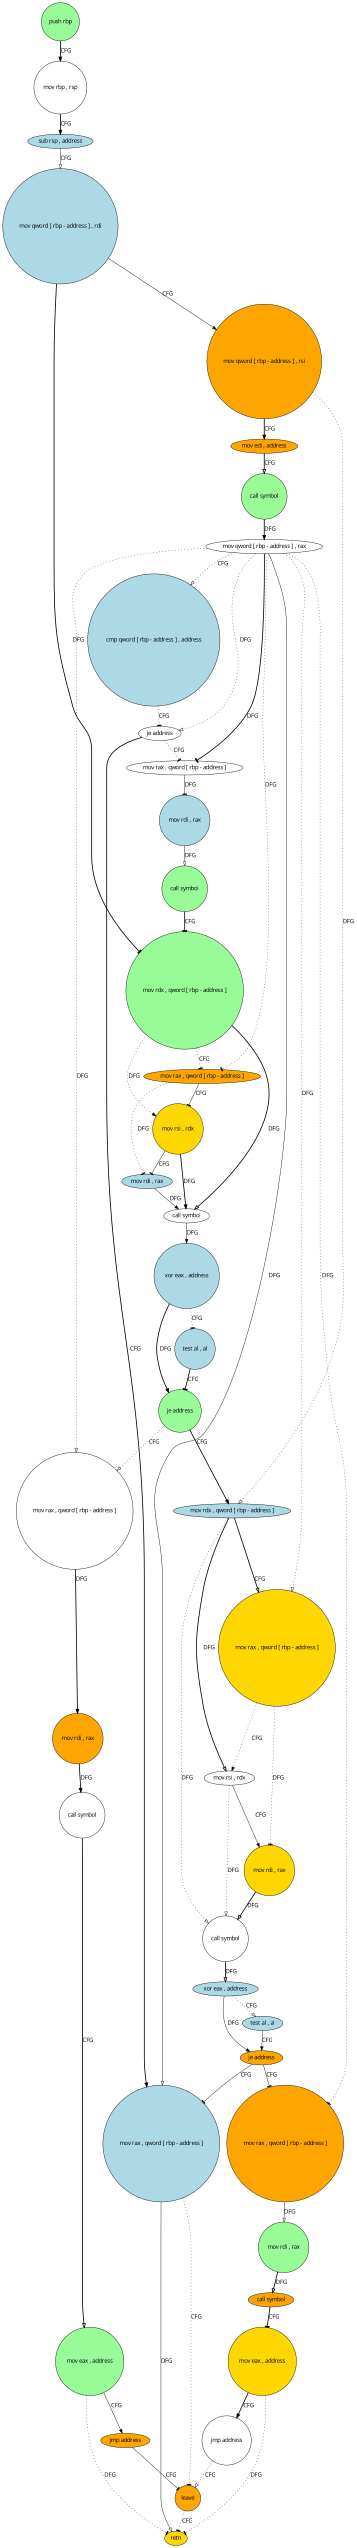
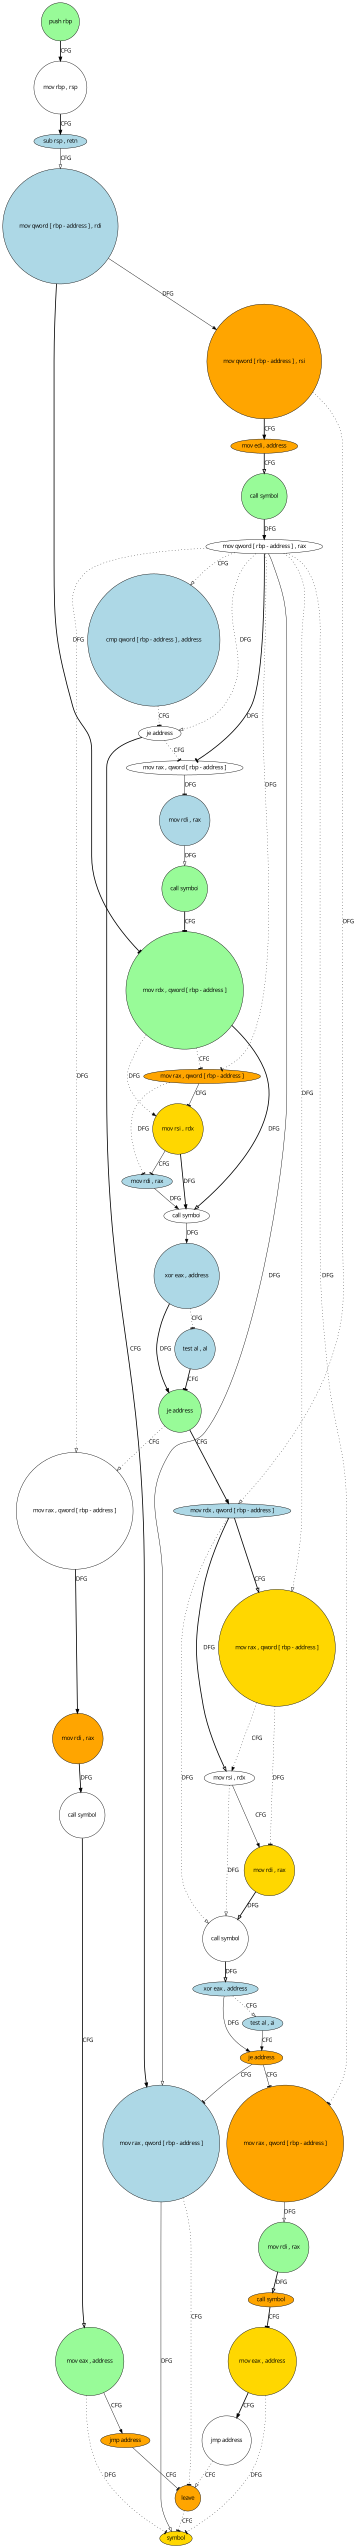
node "sub rsp , address": label "sub rsp , address" -> "sub rsp , retn"
edge "mov qword [ rbp - address ] , rdi" -> "mov qword [ rbp - address ] , rsi": label "CFG" -> "DFG"
node "retn": label "retn" -> "symbol"
